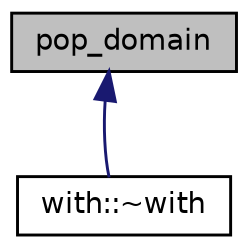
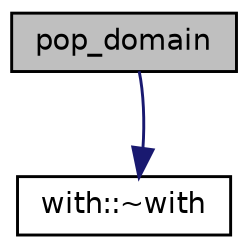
edge "with::~with" -> "pop_domain": reversed
